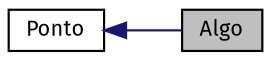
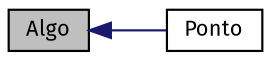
edge "Algo" -> "Ponto": reversed
